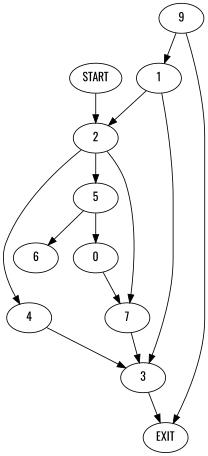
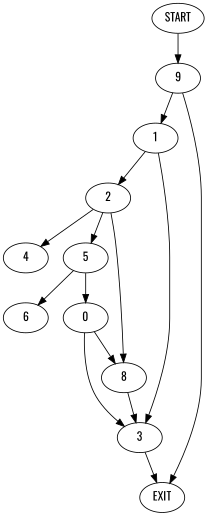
edge "START" -> "2": now "START" -> "9"
node "7": label "7" -> "8"
edge "4" -> "3": now "0" -> "3"
